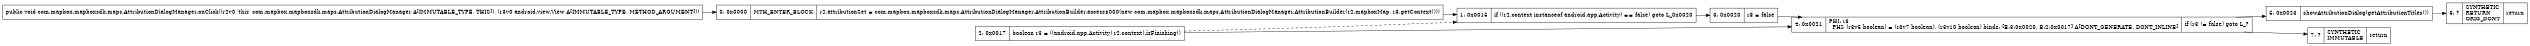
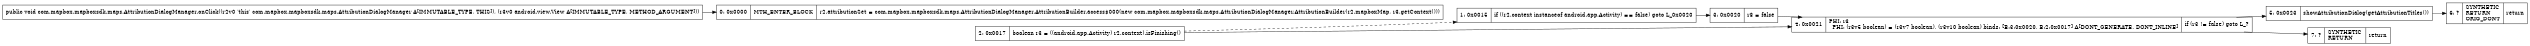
edge "0: 0x0000" -> "1: 0x0015": removed
node "7: ?": text "IMMUTABLE" -> "RETURN"
